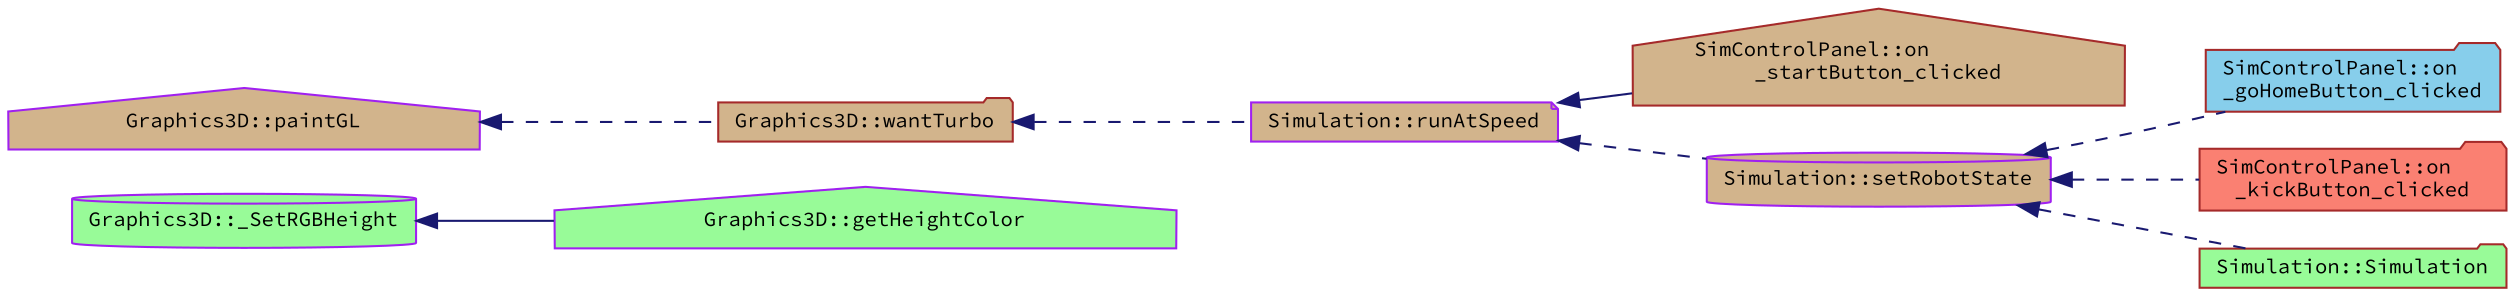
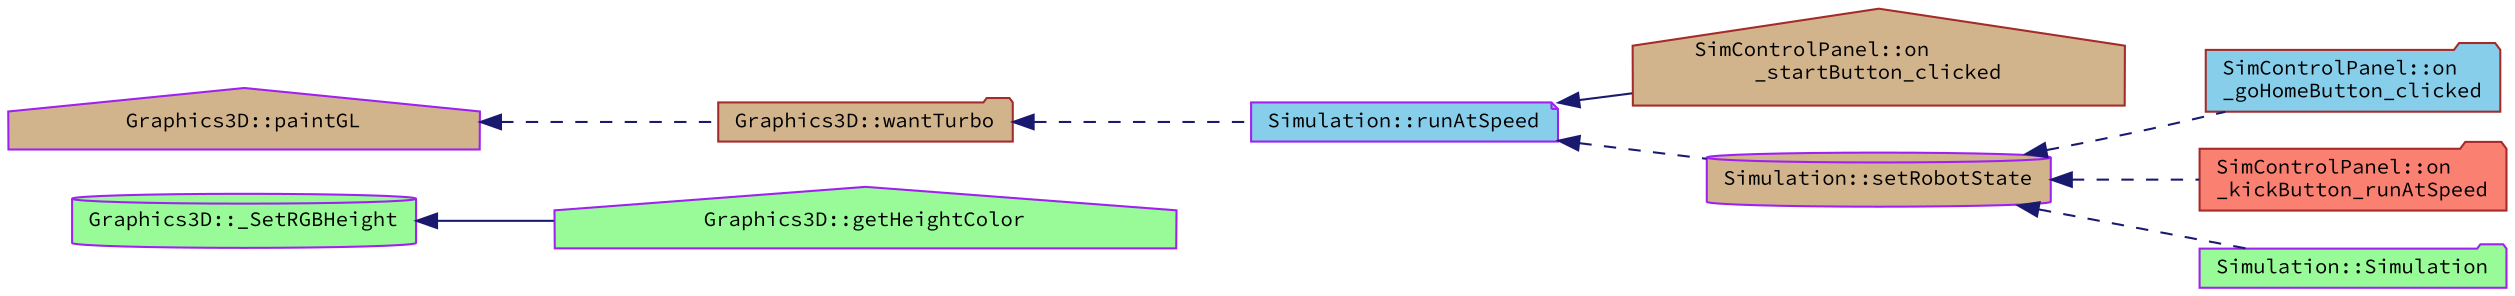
node "Simulation::runAtSpeed": fillcolor tan -> skyblue
node "SimControlPanel::on _kickButton_clicked": label "SimControlPanel::on _kickButton_clicked" -> "SimControlPanel::on _kickButton_runAtSpeed"
node "Simulation::Simulation": color brown -> purple
